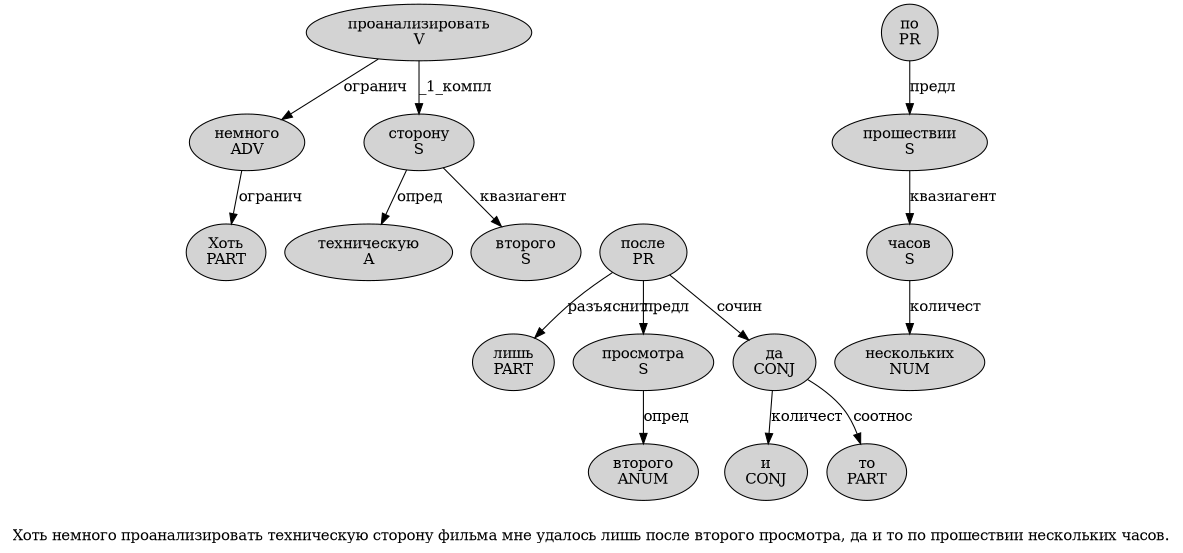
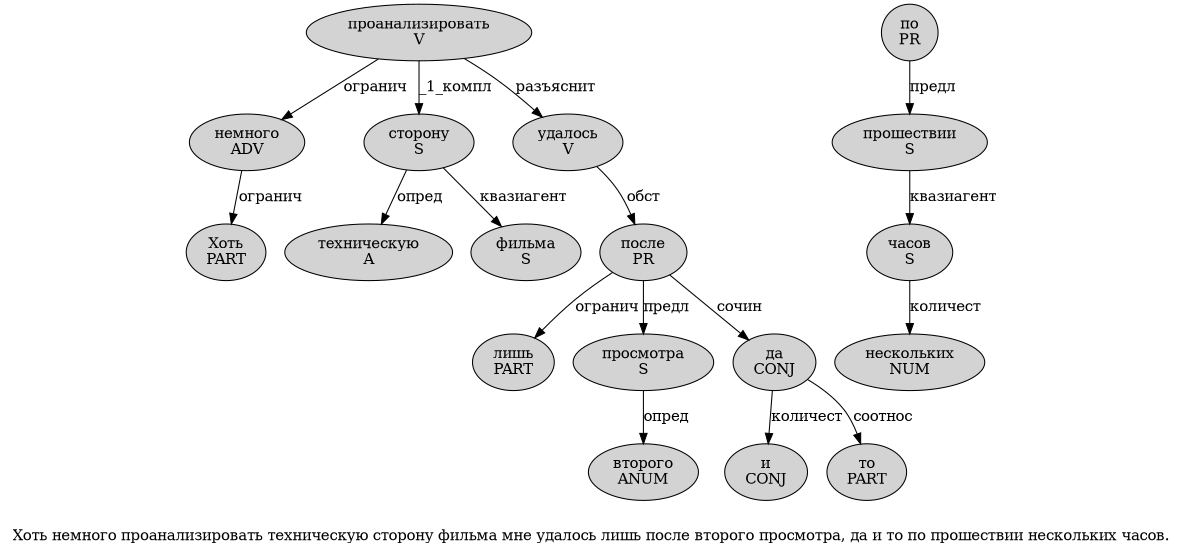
node "удалось V": added
node "второго S": label "второго S" -> "фильма S"
edge "после PR" -> "лишь PART": label "разъяснит" -> "огранич"
